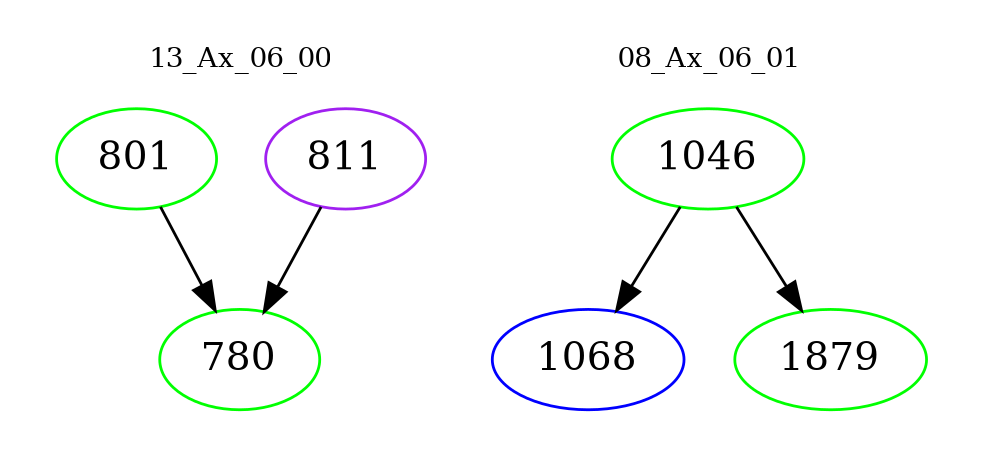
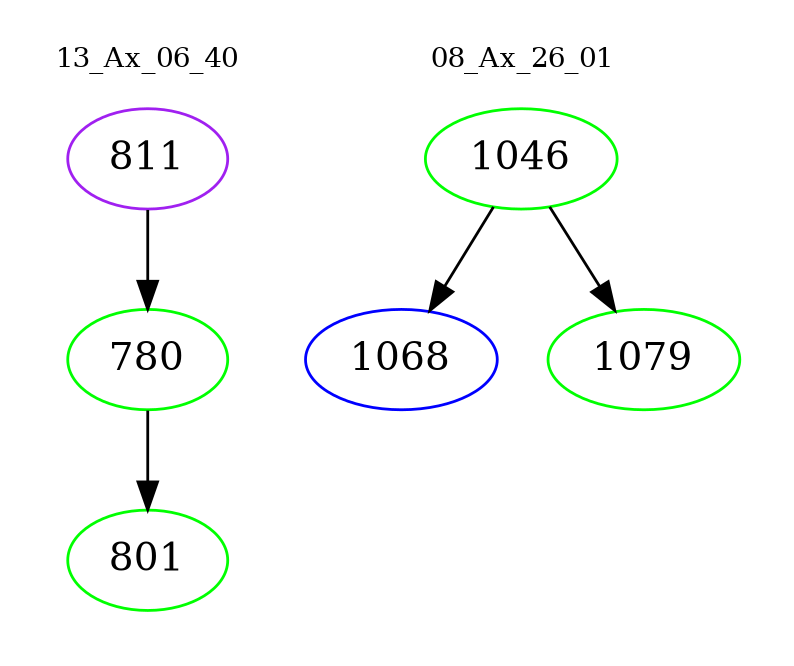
cluster "13_Ax_06_00": label "13_Ax_06_00" -> "13_Ax_06_40"
cluster "08_Ax_06_01": label "08_Ax_06_01" -> "08_Ax_26_01"
edge "801" -> "780": reversed
node "1879": label "1879" -> "1079"
